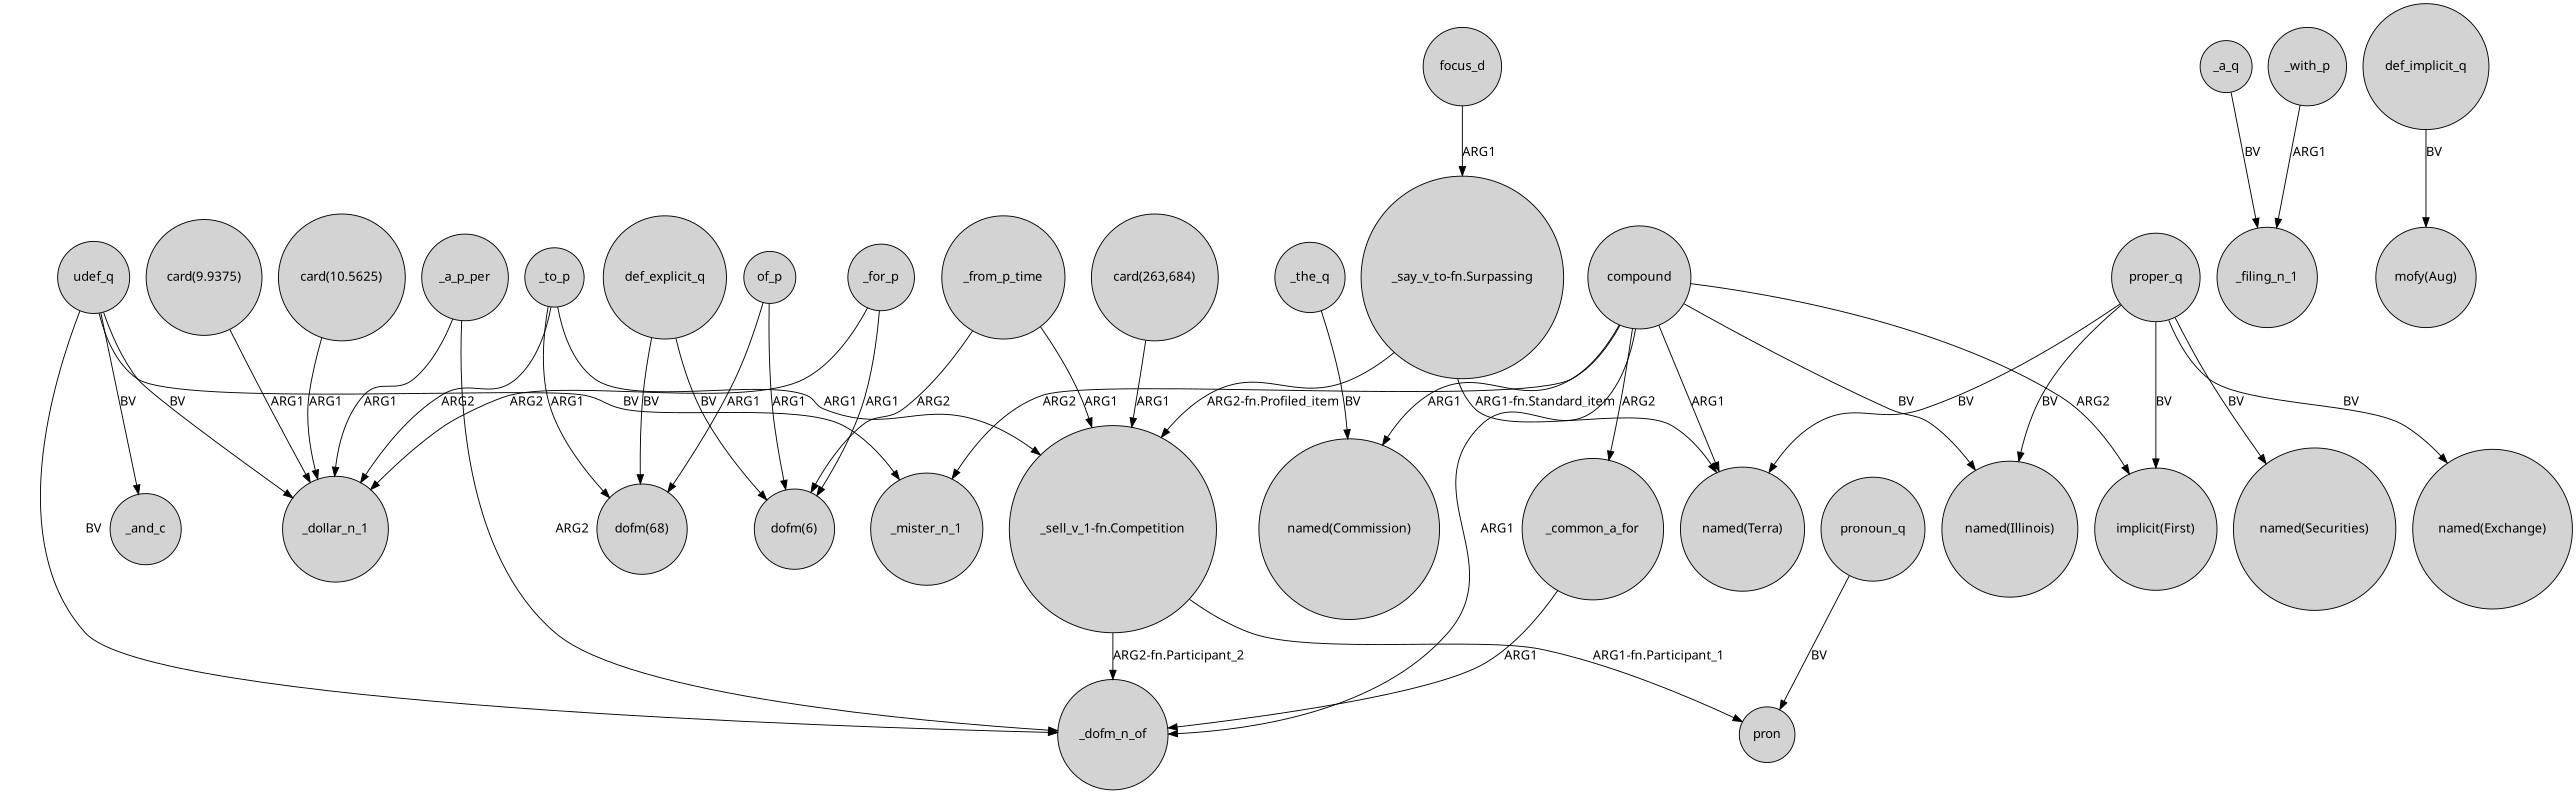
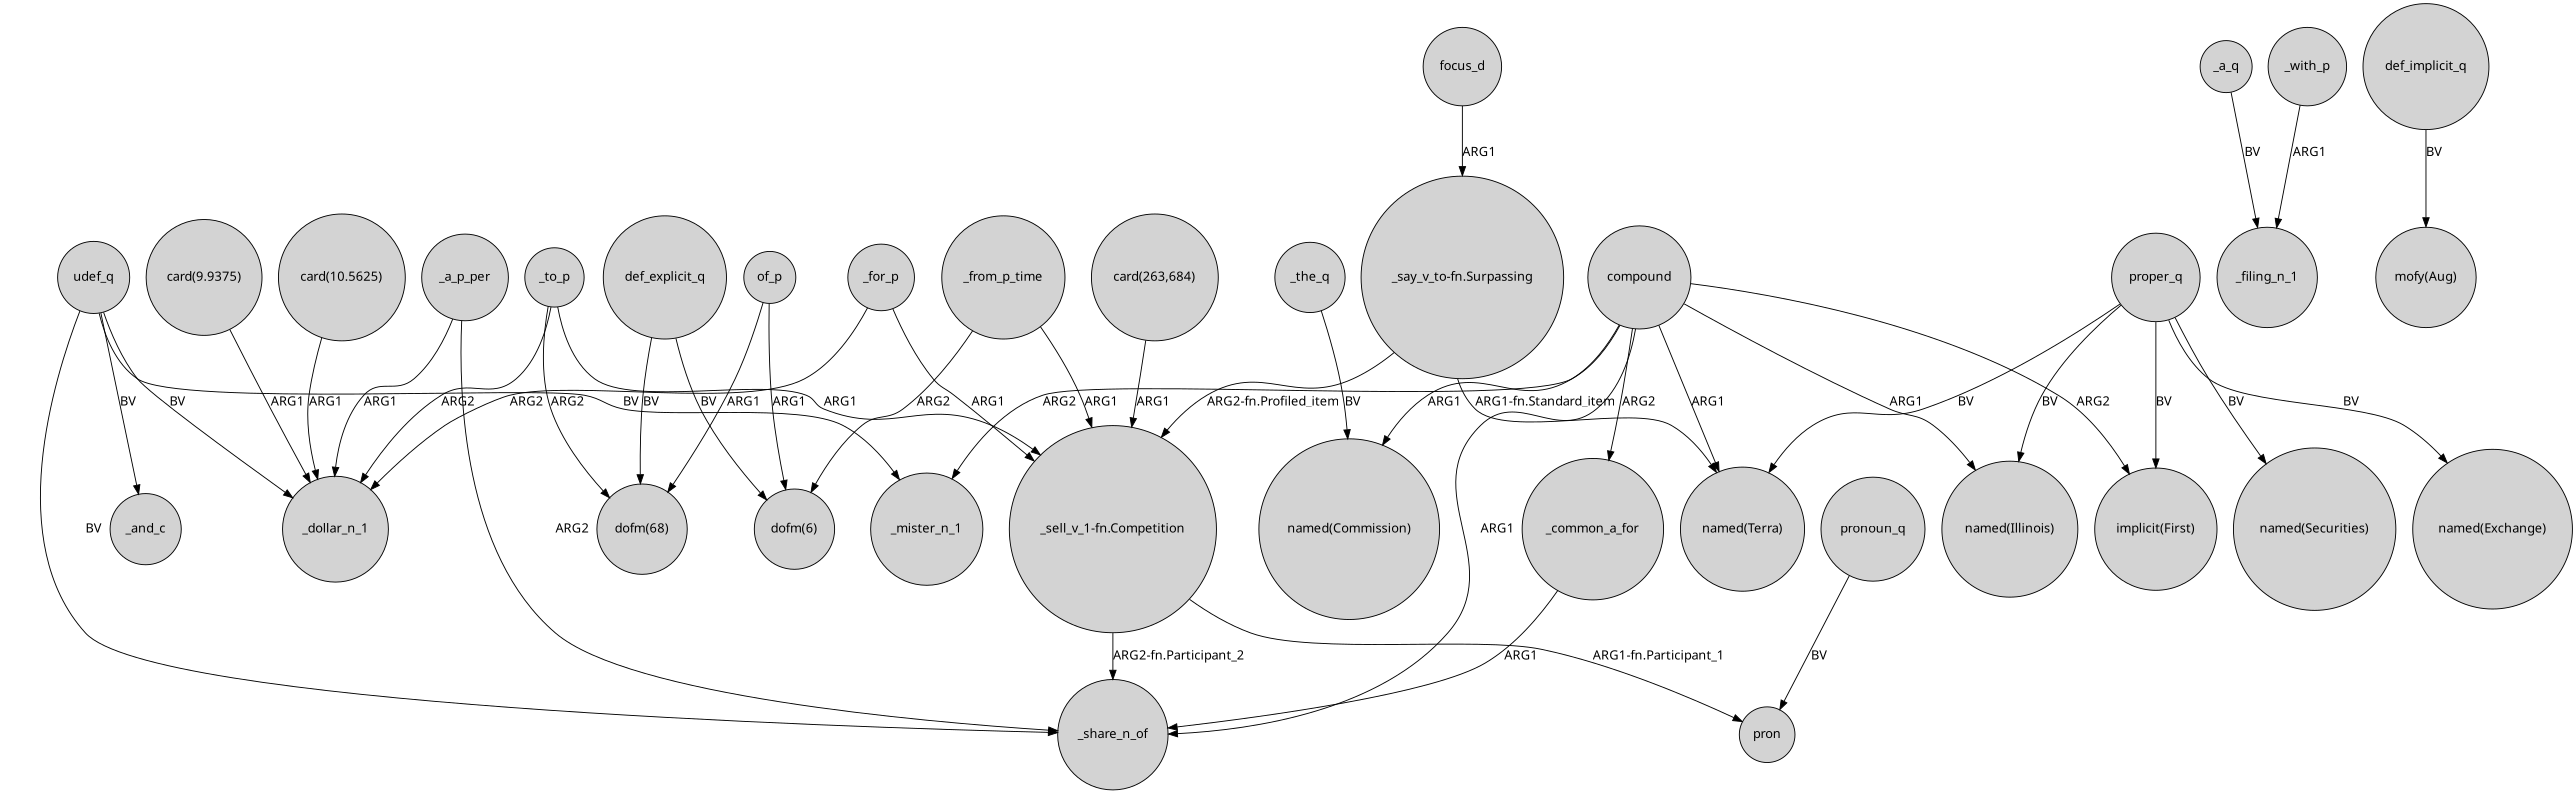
edge "_to_p" -> "dofm(68)": label "ARG1" -> "ARG2"
edge "compound" -> "named(Illinois)": label "BV" -> "ARG1"
edge "_for_p" -> "dofm(6)": now "_for_p" -> "_sell_v_1-fn.Competition"
node "_dofm_n_of": label "_dofm_n_of" -> "_share_n_of"
